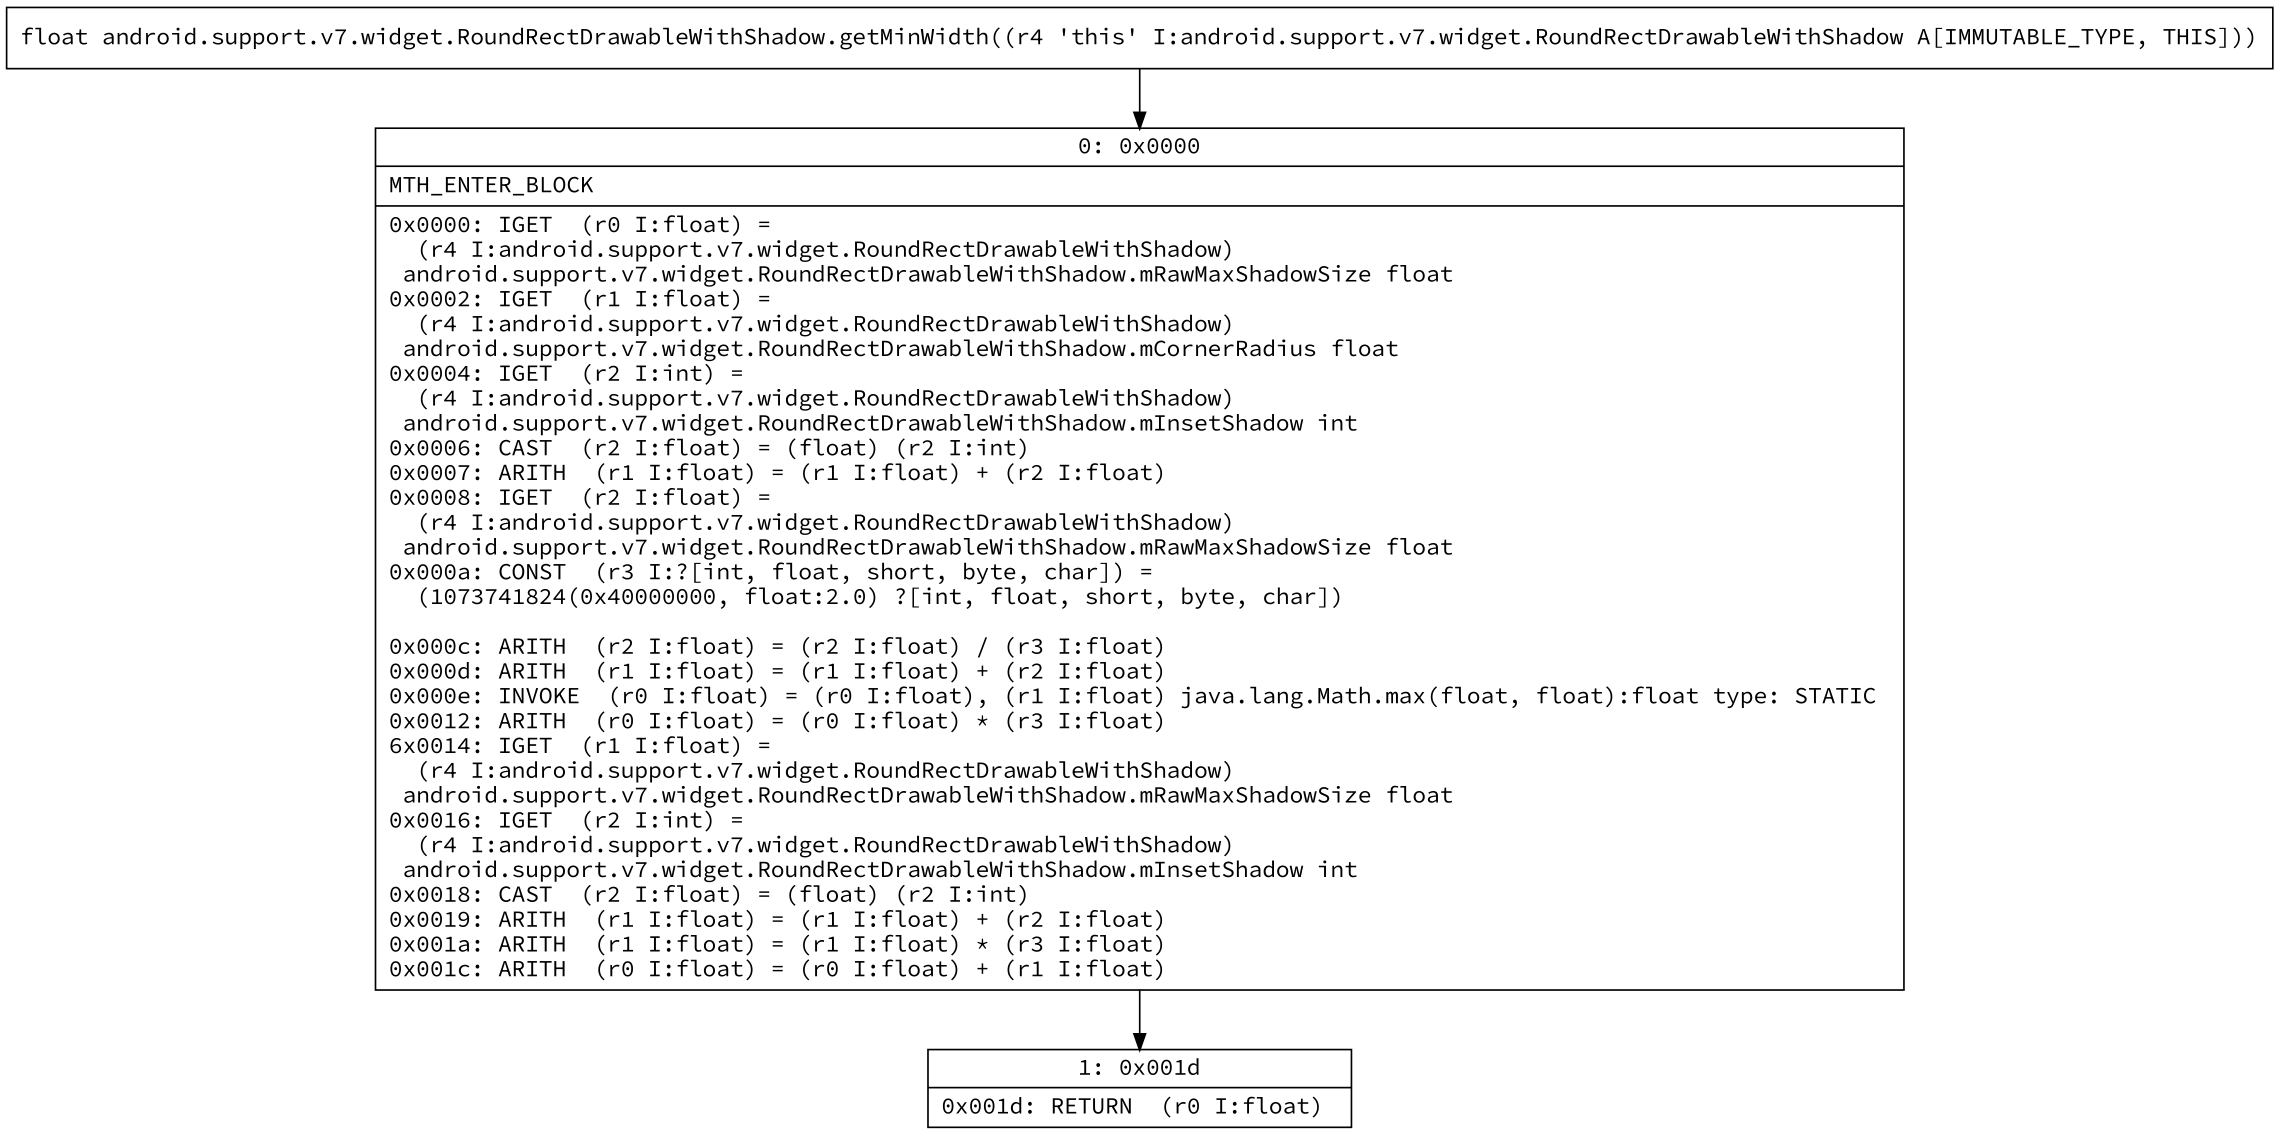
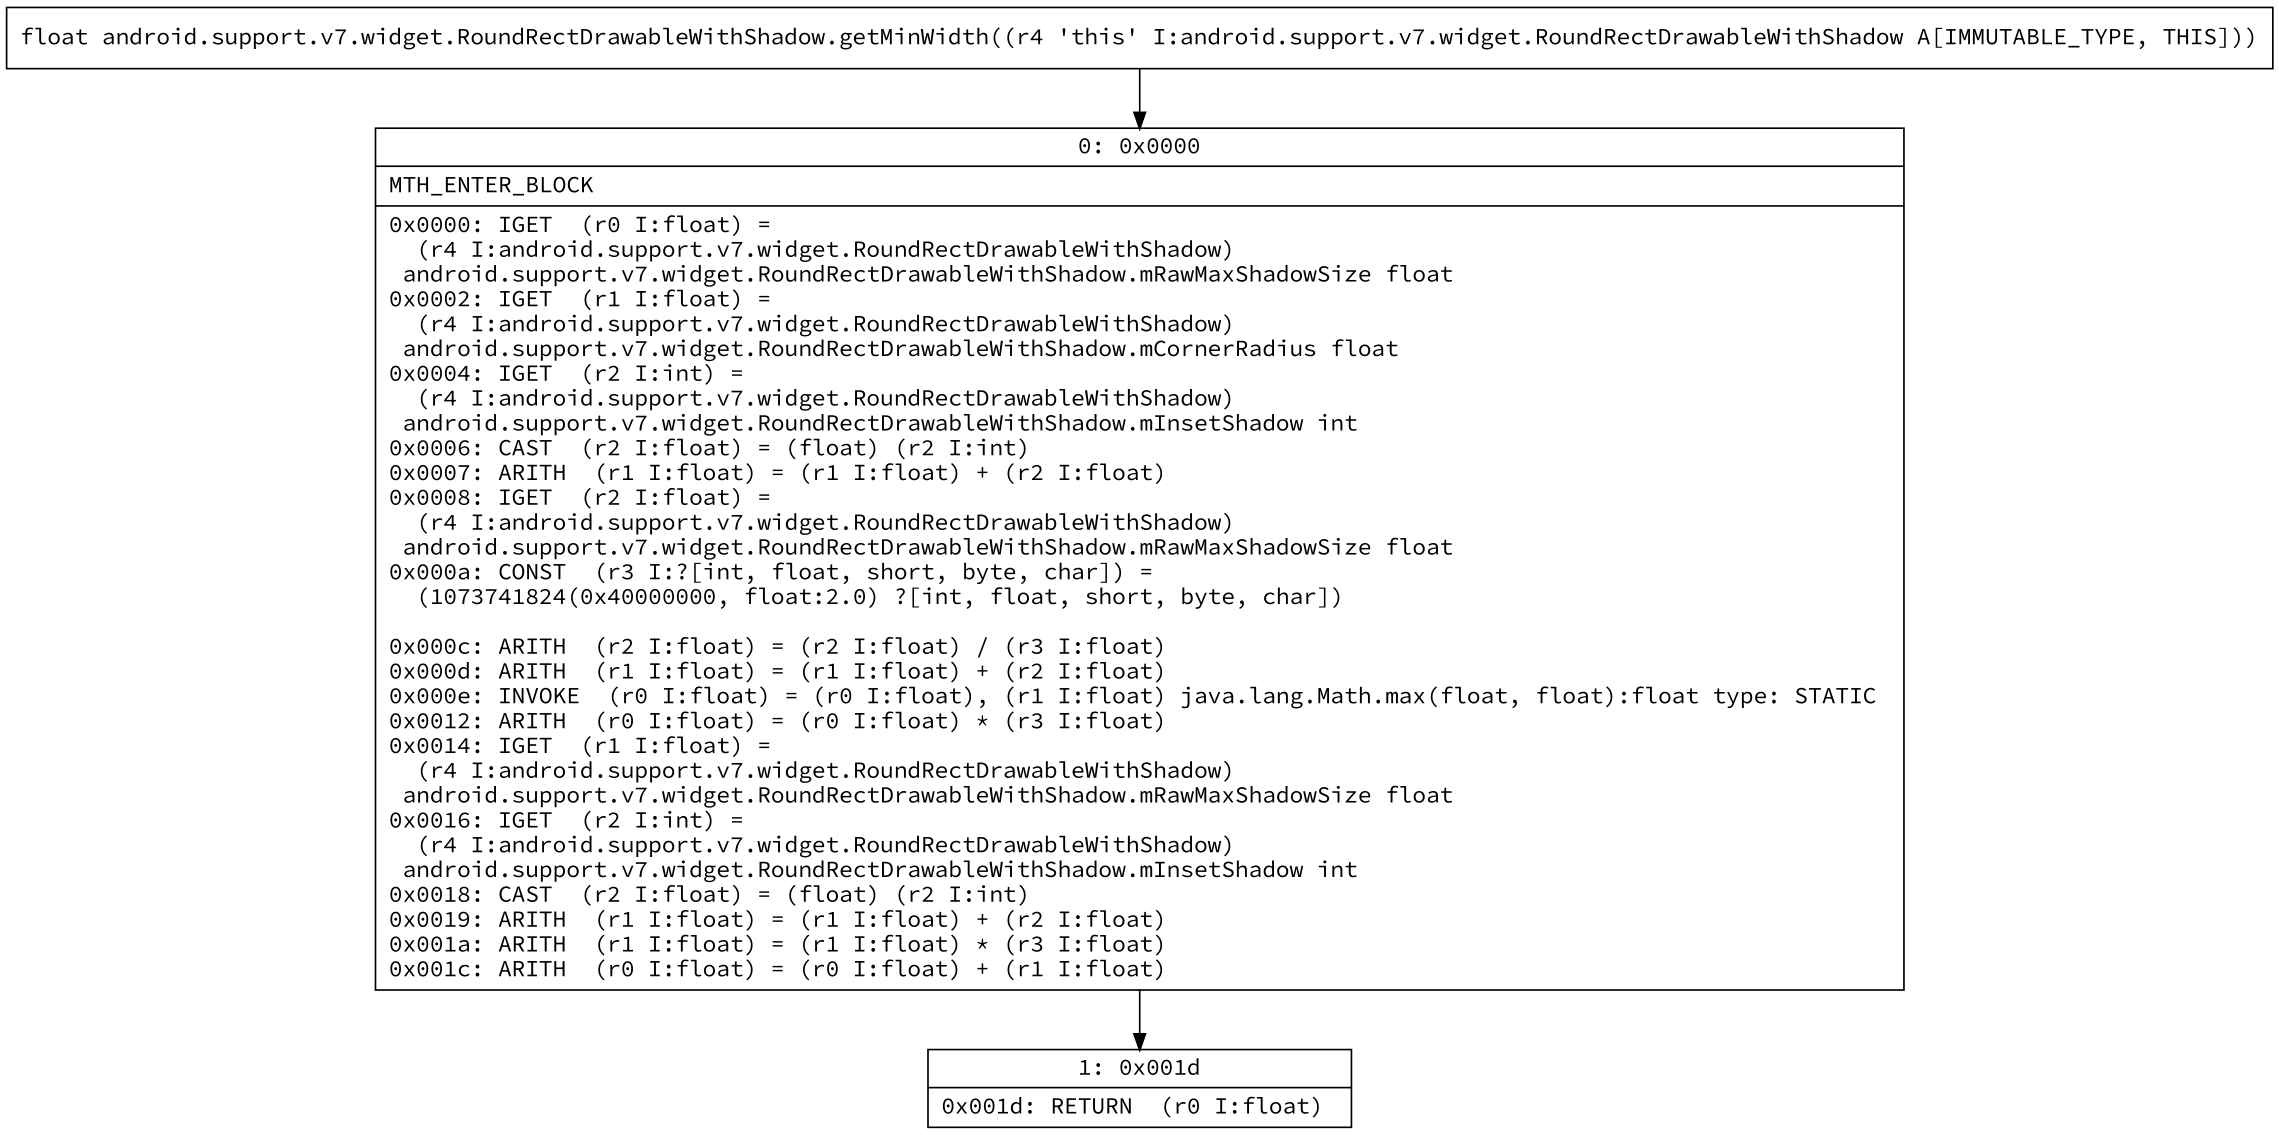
node "0: 0x0000": text "6x0014: IGET  (r1 I:float) =" -> "0x0014: IGET  (r1 I:float) ="
